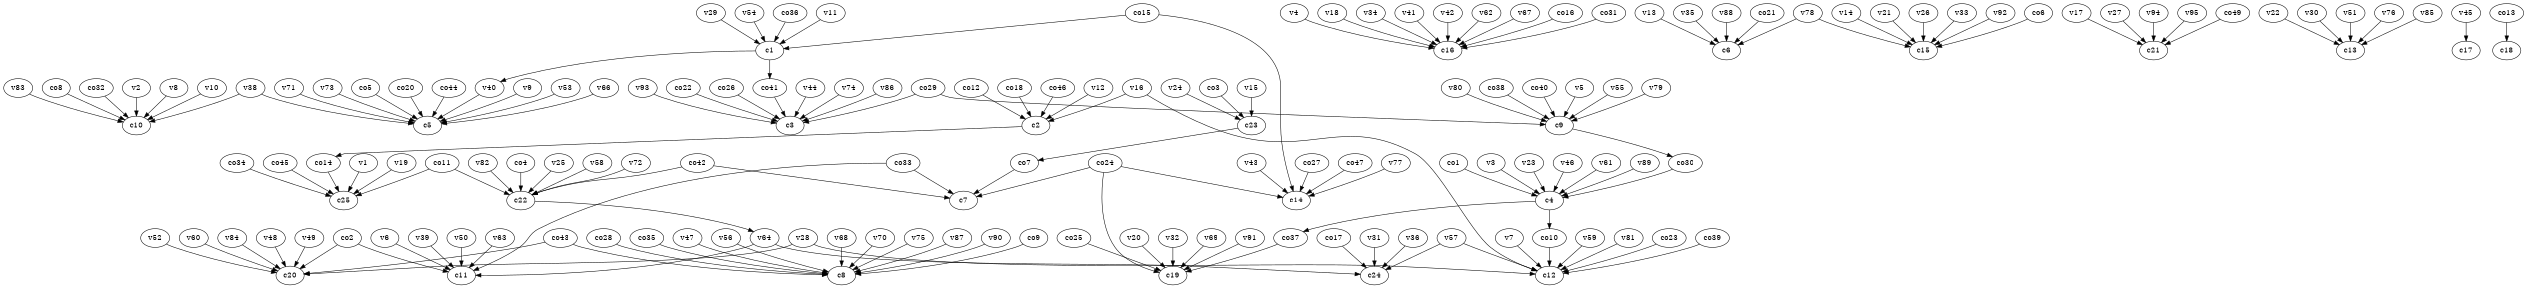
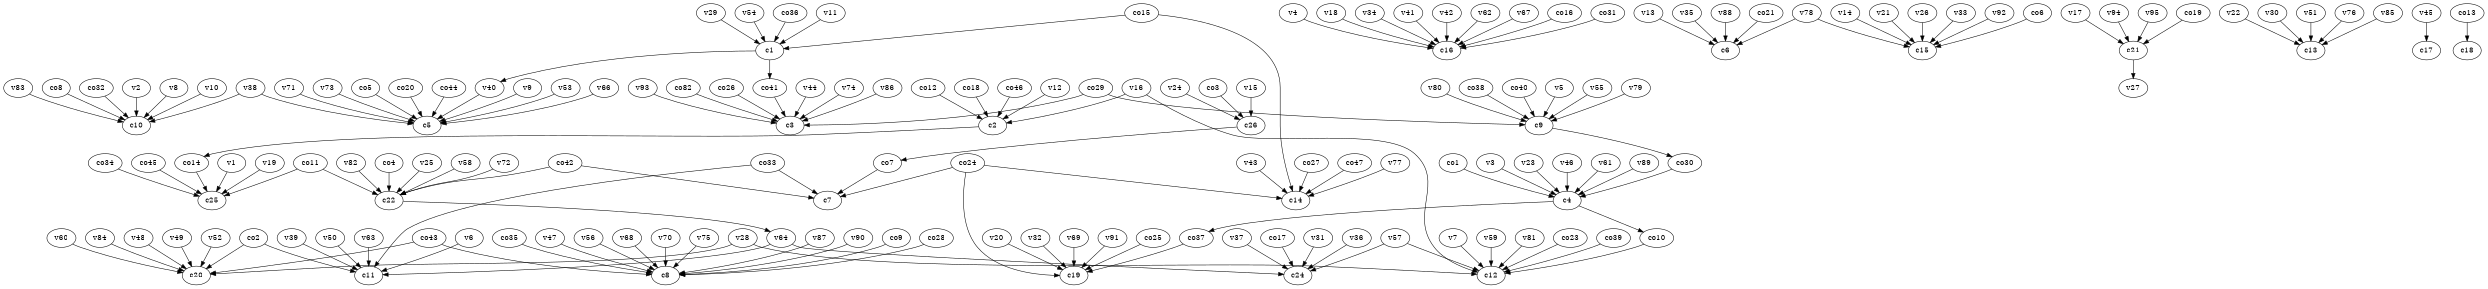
node "co49": label "co49" -> "co19"
edge "v27" -> "c21": reversed
node "co22": label "co22" -> "co82"
node "c23": label "c23" -> "c26"
node "v37": added
